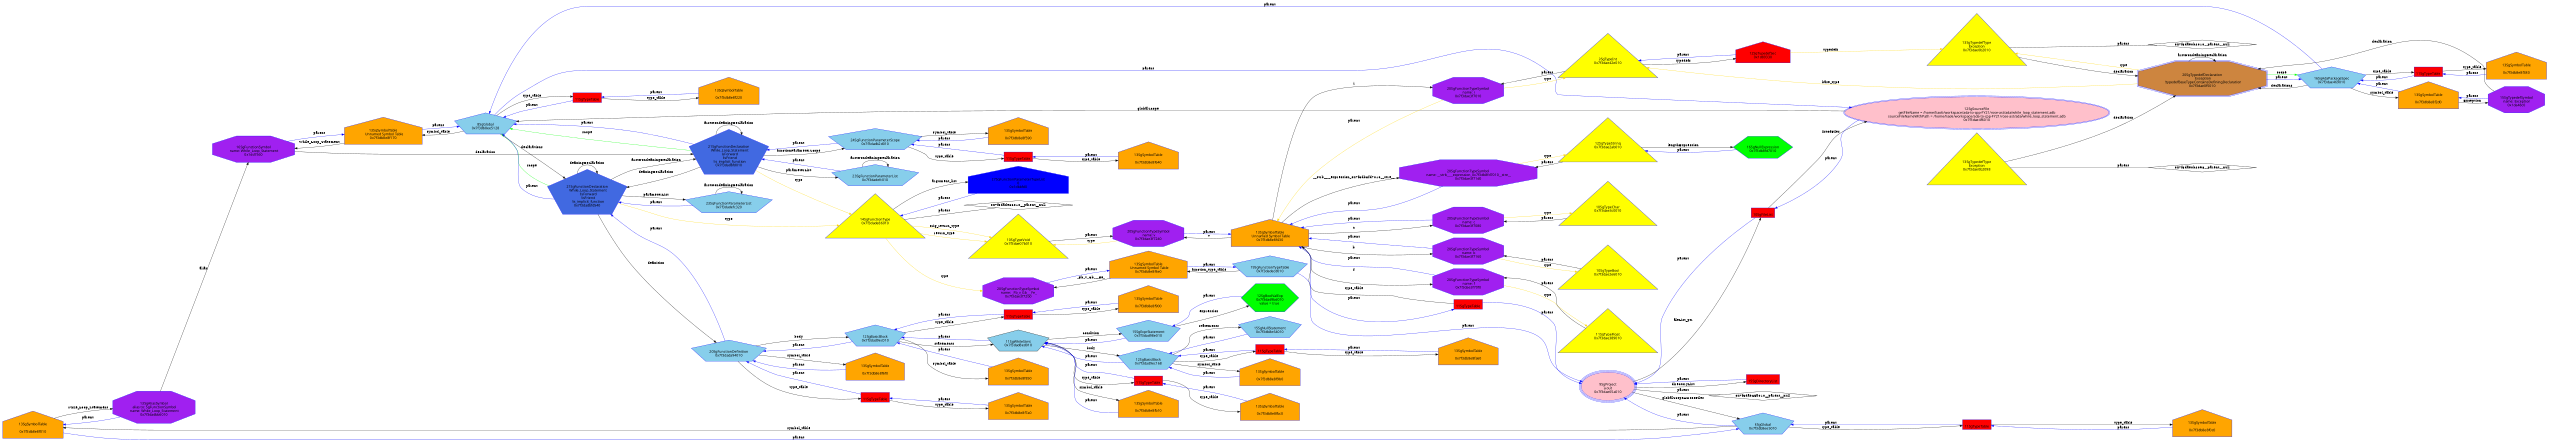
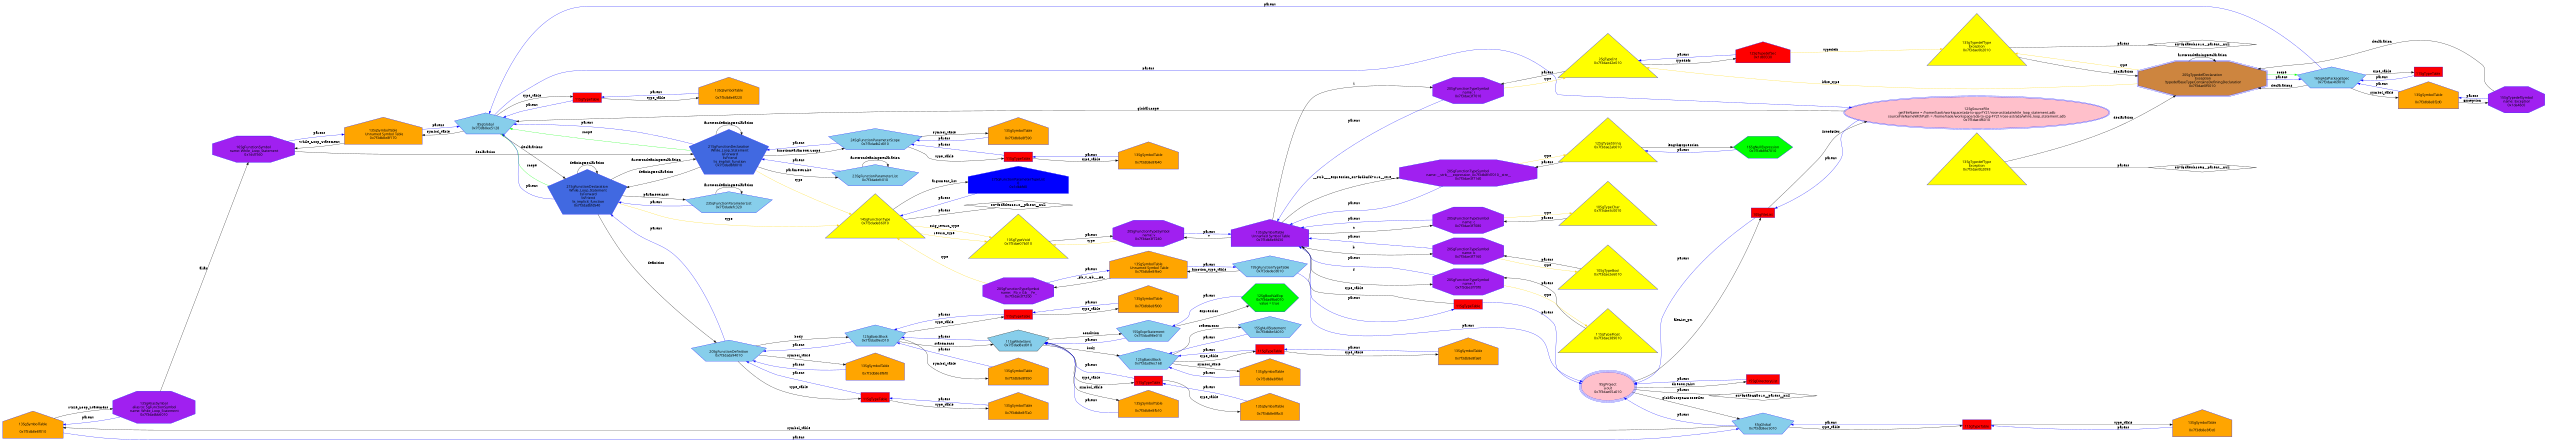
node "13SgSymbolTable 0x7f3db8e8f380": removed
edge "20SgFunctionTypeSymbol name: i 0x7f3dae3f7010" -> "13SgSymbolTable Unnamed Symbol Table 0x7f3db8e8f430": color gold1 -> blue
node "13SgSymbolTable Unnamed Symbol Table 0x7f3db8e8f430": fillcolor orange -> purple
edge "14SgFunctionType 0x7f3dade86010" -> "20SgFunctionTypeSymbol name: _Fb_v_Gb___Fe_ 0x7f3dae3f72b0": reversed
edge "12SgBasicBlock 0x7f3dad9ec168" -> "11SgWhileStmt 0x7f3dad8ed010": removed, label "parent"
